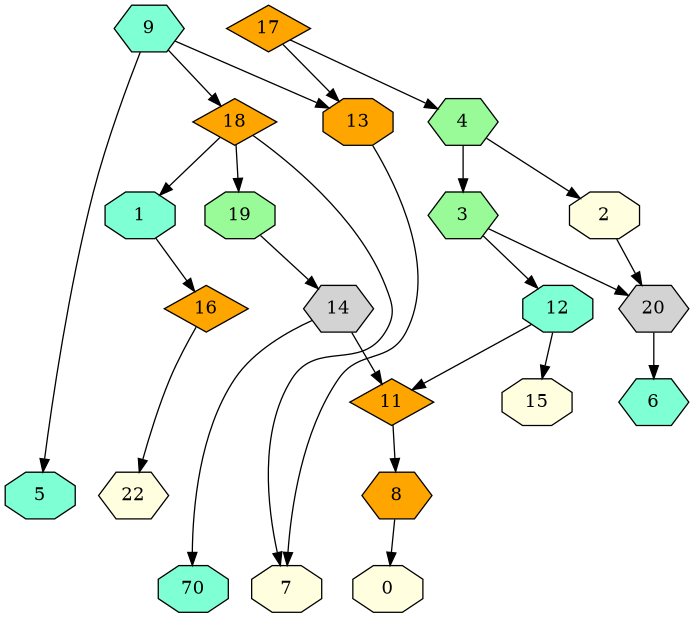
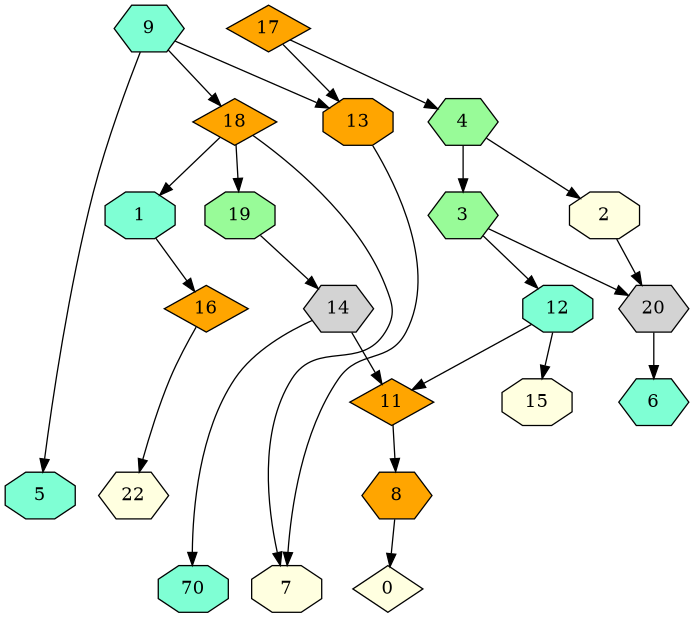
node "0": shape octagon -> diamond
